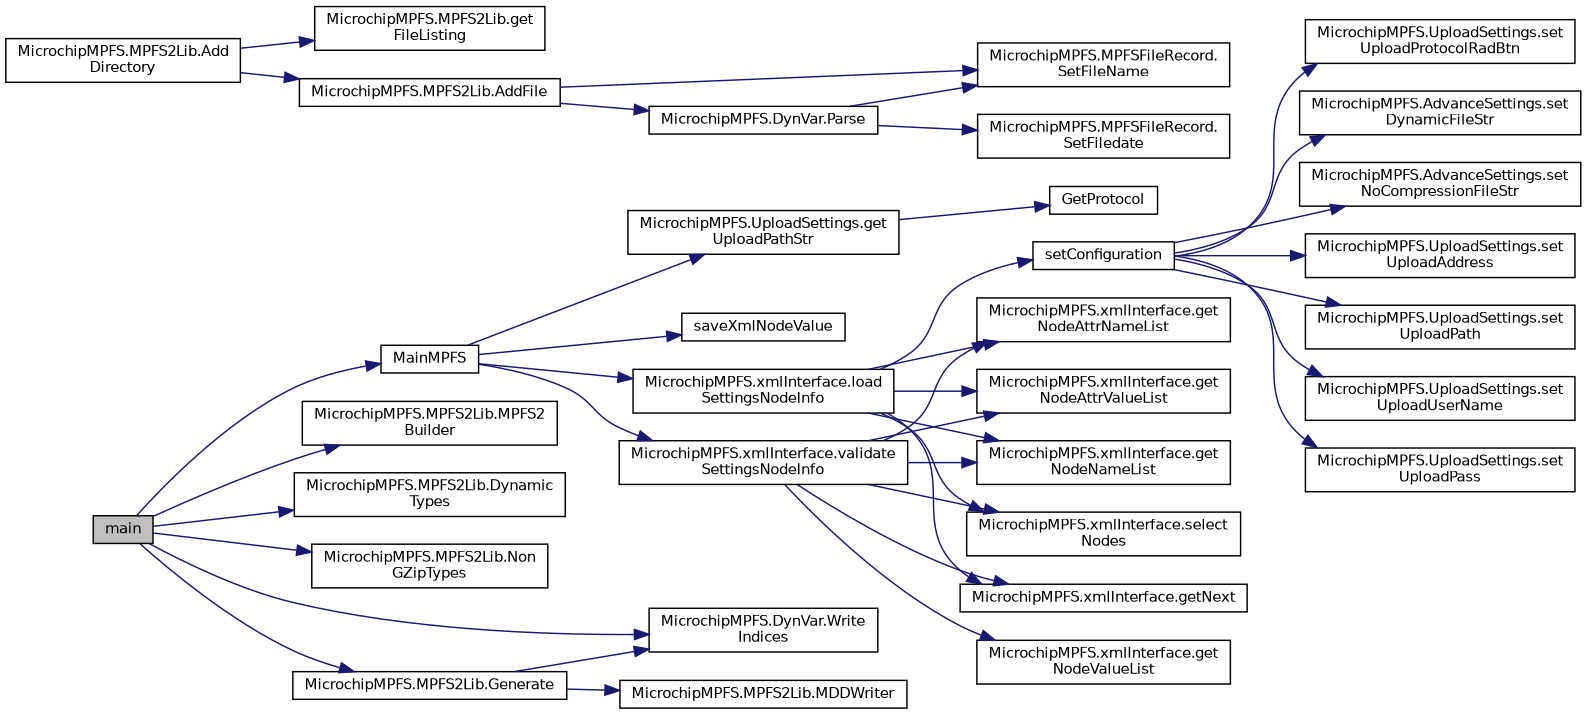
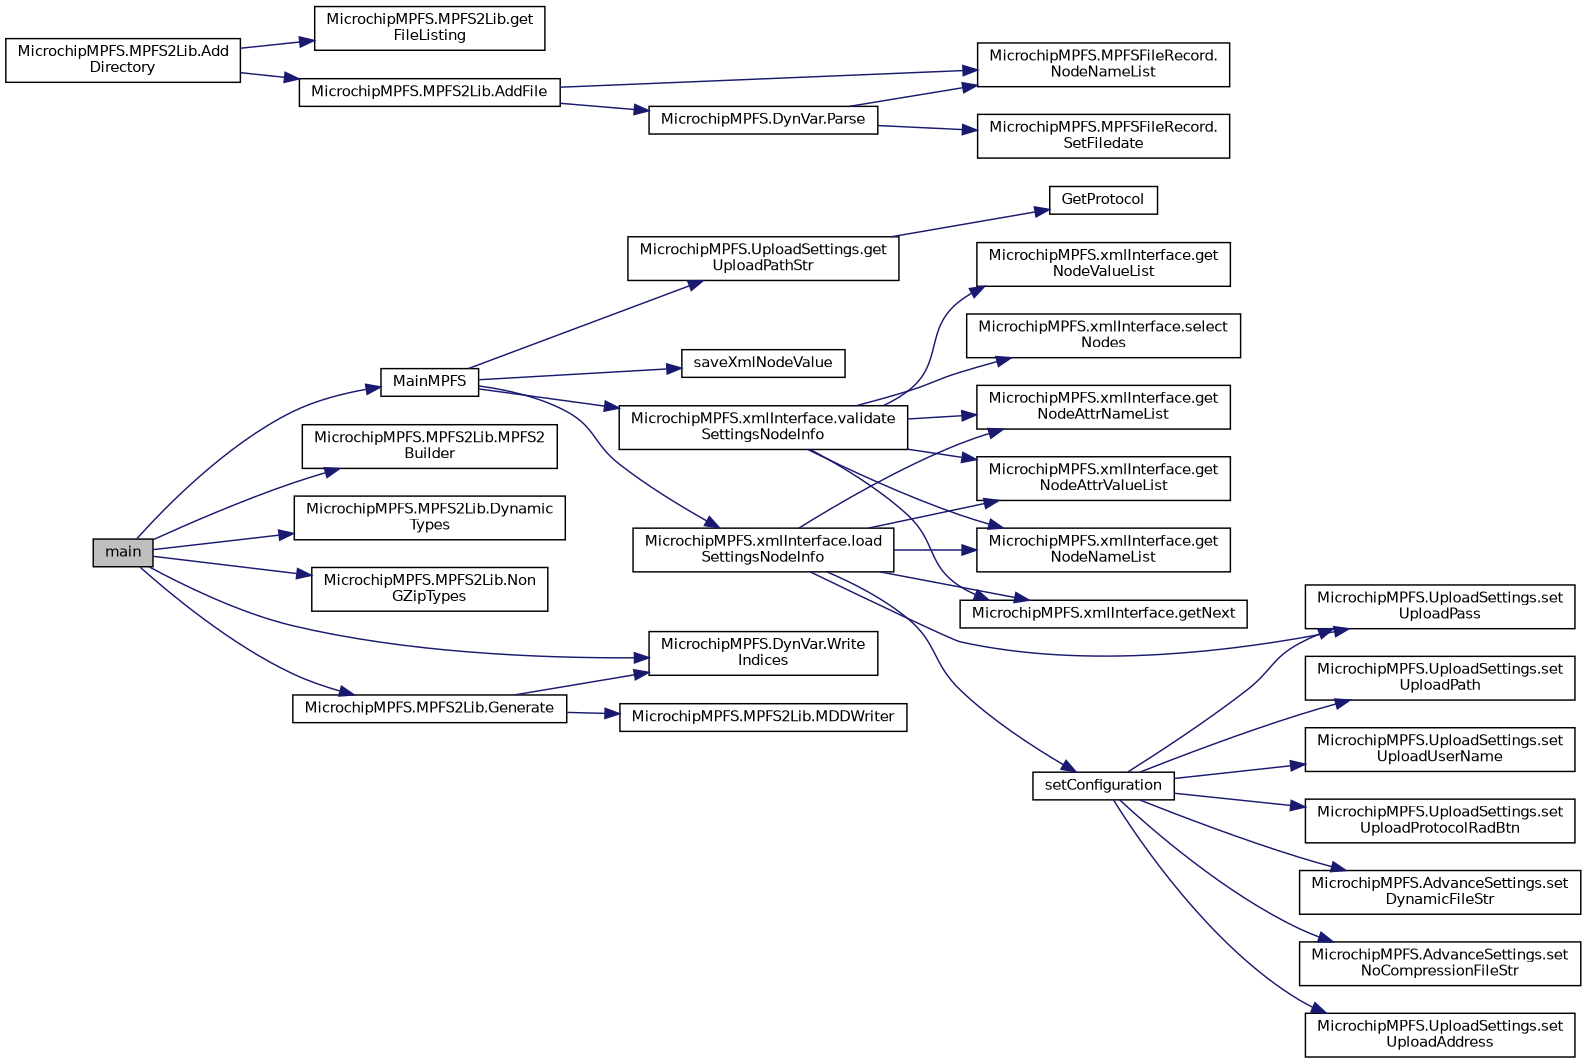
node "MicrochipMPFS.MPFSFileRecord. SetFileName": label "MicrochipMPFS.MPFSFileRecord. SetFileName" -> "MicrochipMPFS.MPFSFileRecord. NodeNameList"
edge "MicrochipMPFS.xmlInterface.load SettingsNodeInfo" -> "MicrochipMPFS.xmlInterface.select Nodes": now "MicrochipMPFS.xmlInterface.load SettingsNodeInfo" -> "MicrochipMPFS.UploadSettings.set UploadPass"
